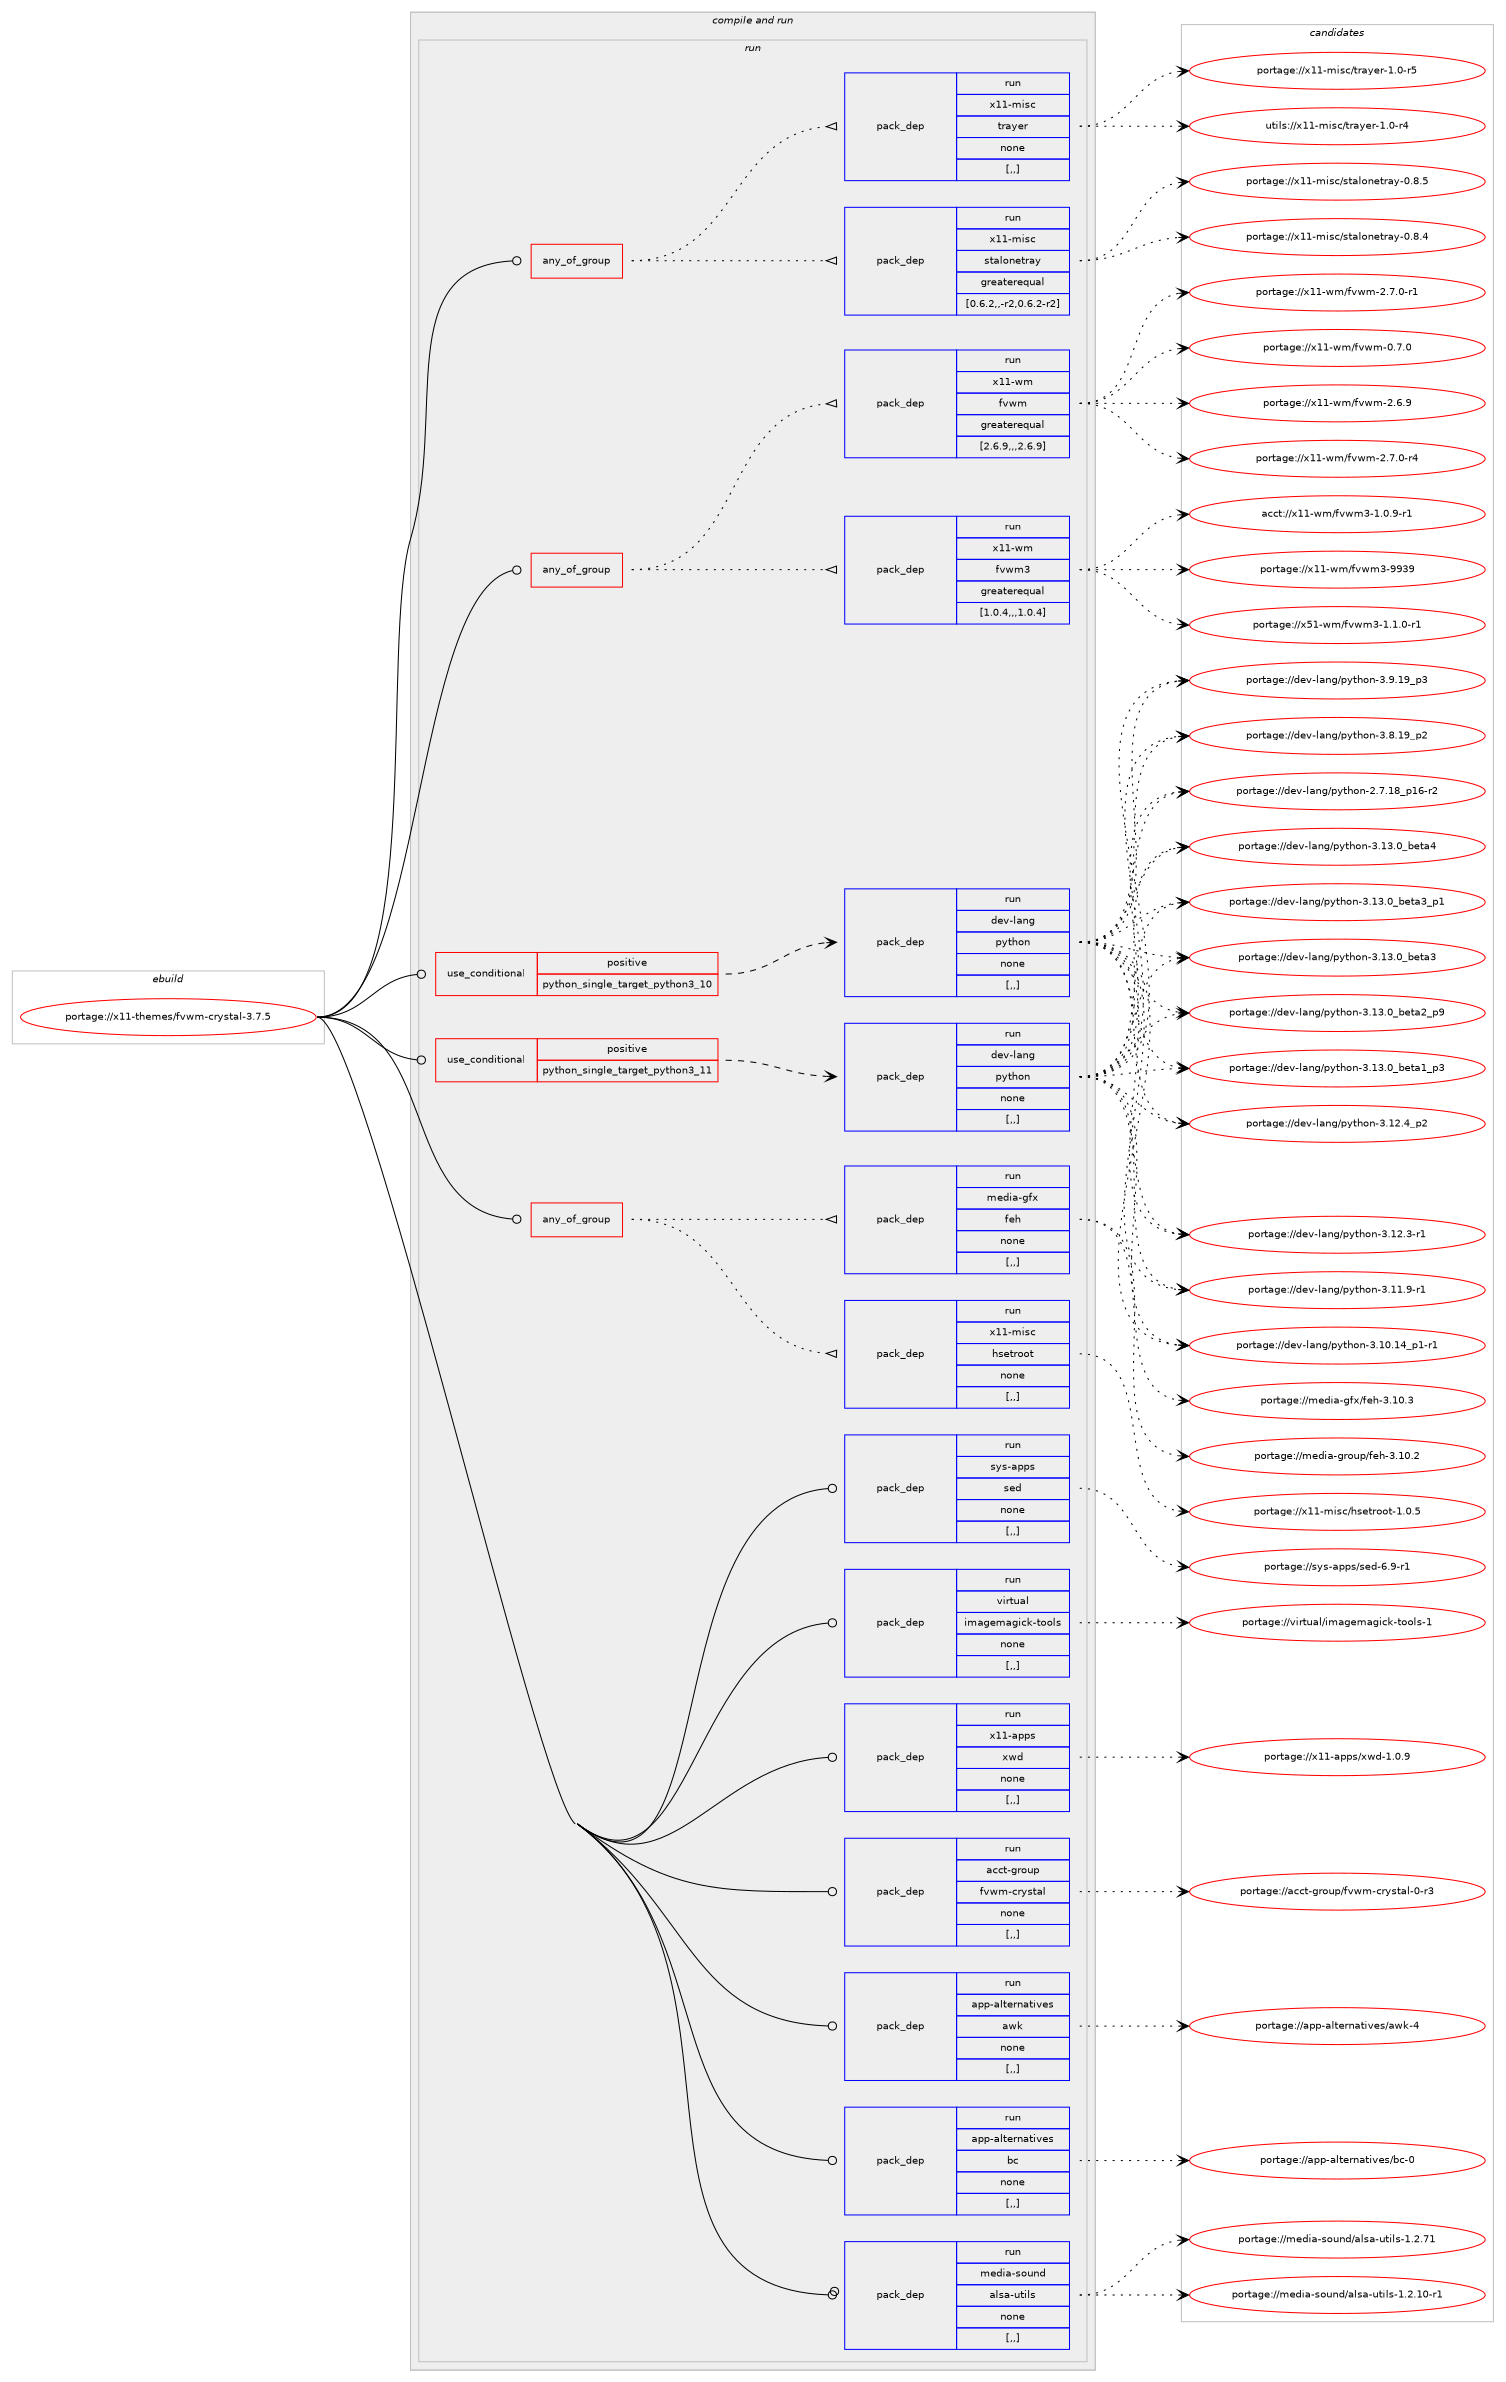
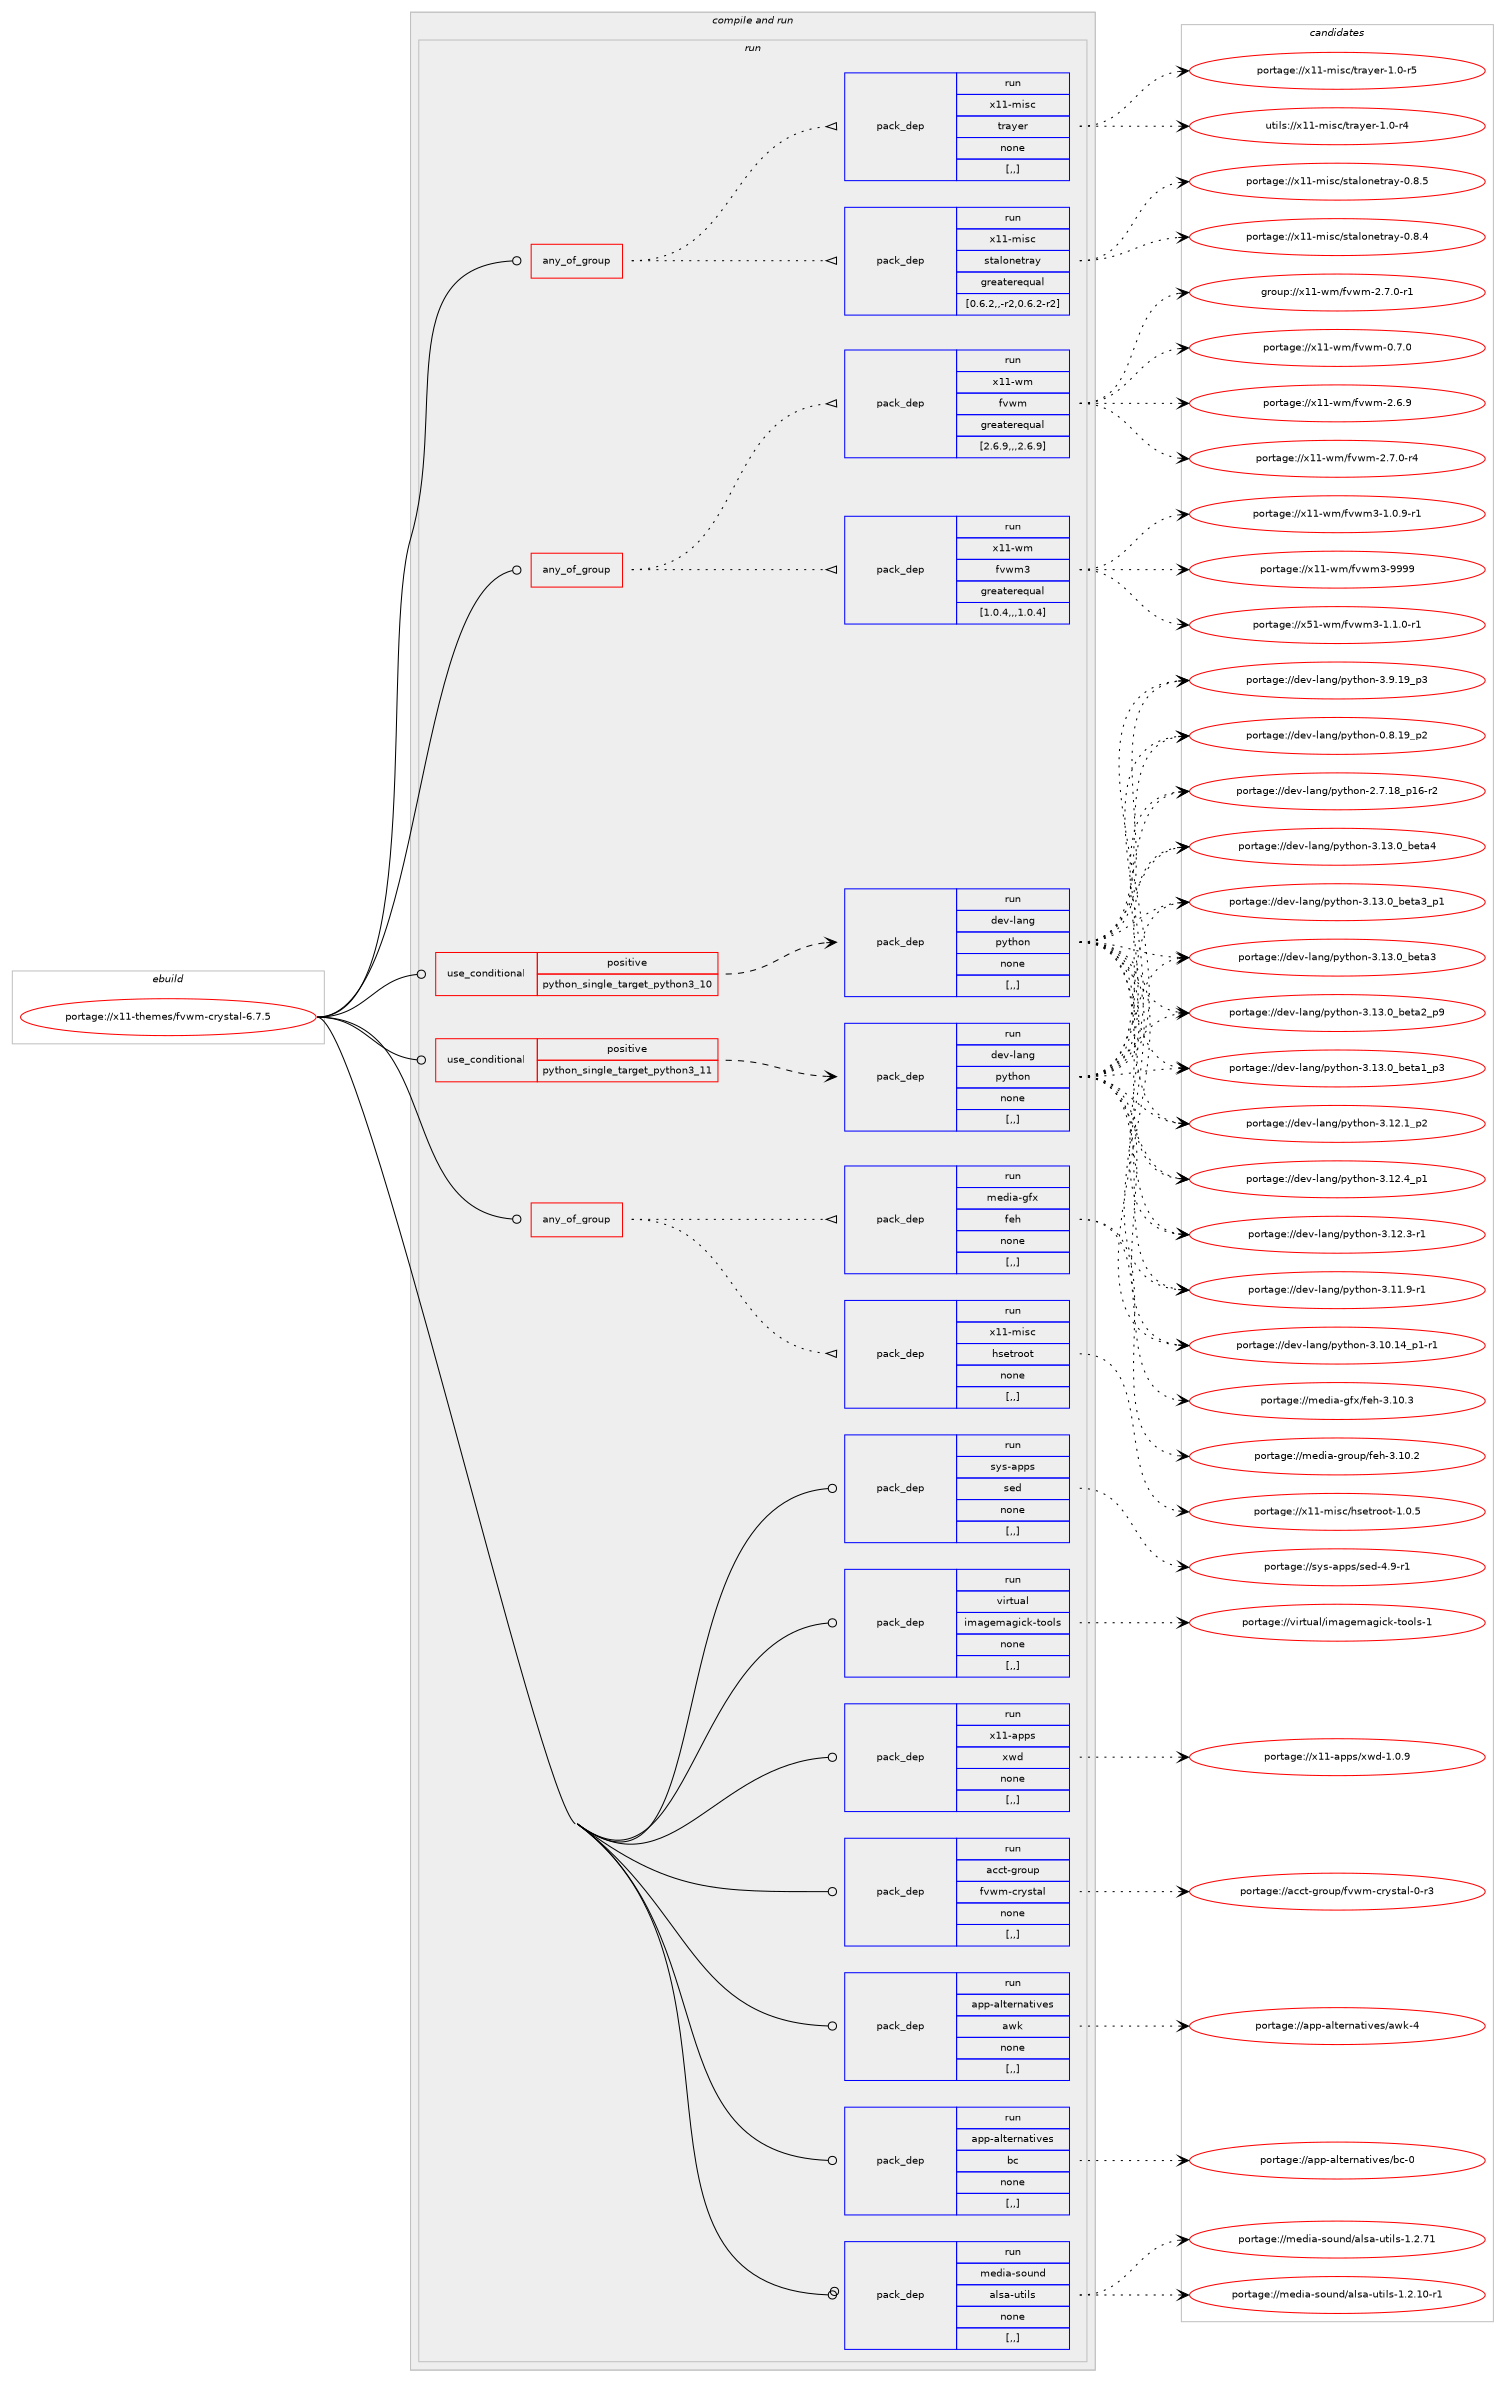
node "portage://x11-wm/fvwm-2.7.0-r1": label "portage://x11-wm/fvwm-2.7.0-r1" -> "group://x11-wm/fvwm-2.7.0-r1"
node "acct://x11-wm/fvwm3-1.0.9-r1": label "acct://x11-wm/fvwm3-1.0.9-r1" -> "portage://x11-wm/fvwm3-1.0.9-r1"
node "portage://x11-wm/fvwm3-9939": label "portage://x11-wm/fvwm3-9939" -> "portage://x11-wm/fvwm3-9999"
node "portage://dev-lang/python-3.8.19_p2": label "portage://dev-lang/python-3.8.19_p2" -> "portage://dev-lang/python-0.8.19_p2"
node "portage://x11-themes/fvwm-crystal-3.7.5": label "portage://x11-themes/fvwm-crystal-3.7.5" -> "portage://x11-themes/fvwm-crystal-6.7.5"
node "portage://dev-lang/python-3.12.4_p2": label "portage://dev-lang/python-3.12.4_p2" -> "portage://dev-lang/python-3.12.1_p2"
node "portage://dev-lang/python-3.12.4_p1": added
node "portage://sys-apps/sed-6.9-r1": label "portage://sys-apps/sed-6.9-r1" -> "portage://sys-apps/sed-4.9-r1"
